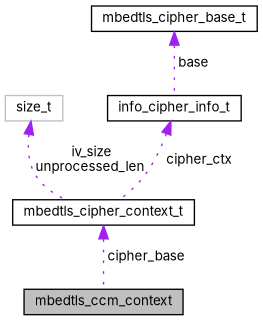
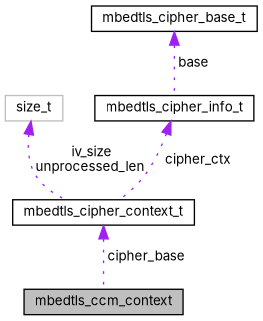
node "info_cipher_info_t": label "info_cipher_info_t" -> "mbedtls_cipher_info_t"
